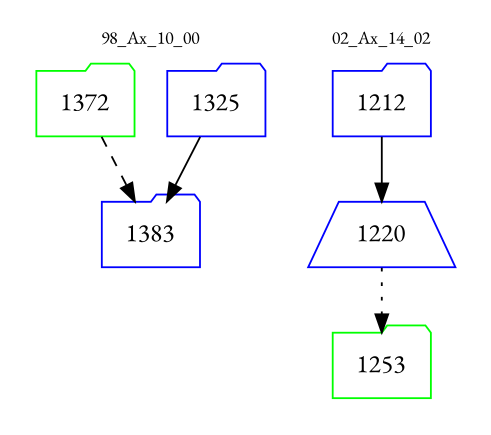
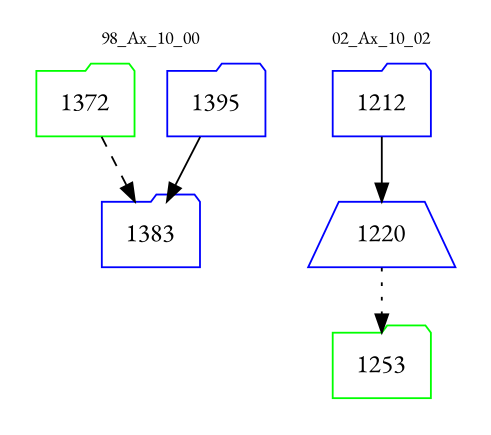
cluster "02_Ax_14_02": label "02_Ax_14_02" -> "02_Ax_10_02"
node "1325": label "1325" -> "1395"
